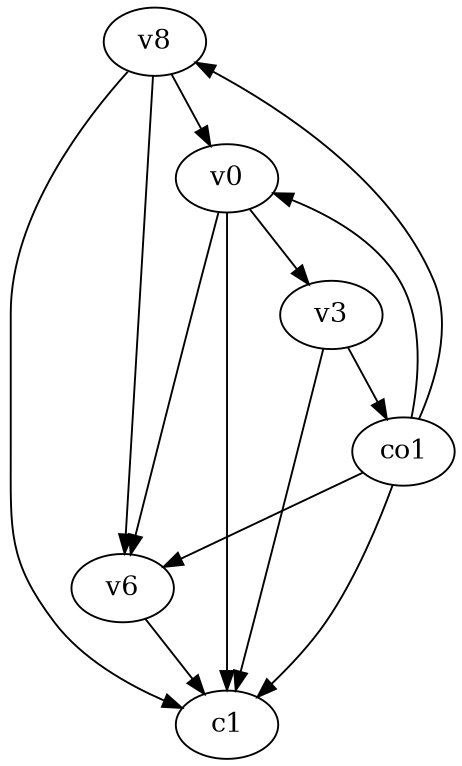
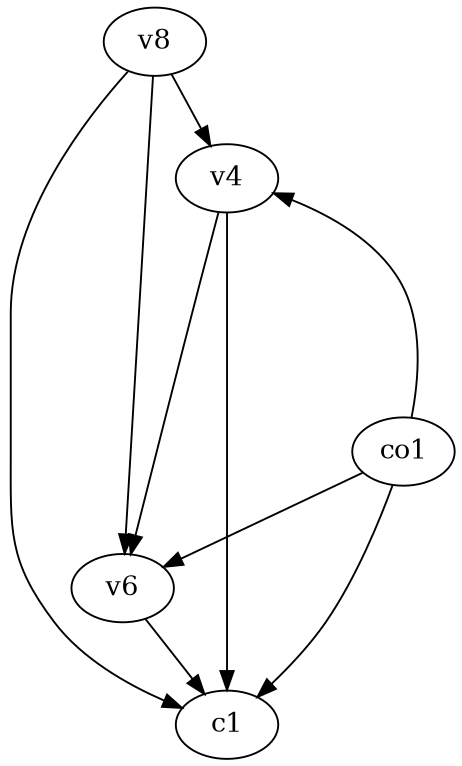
node "v0": label "v0" -> "v4"
edge "co1" -> "v8": removed
node "v3": removed
